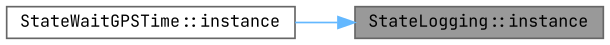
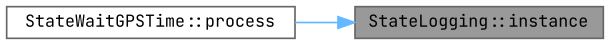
node "StateWaitGPSTime::instance": label "StateWaitGPSTime::instance" -> "StateWaitGPSTime::process"
